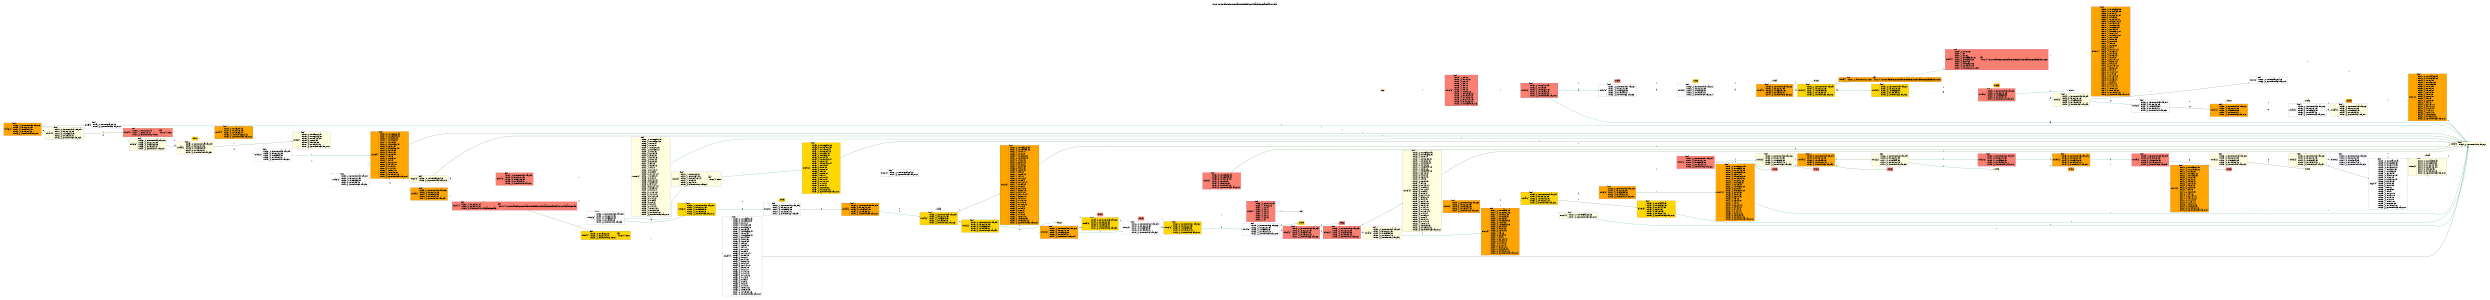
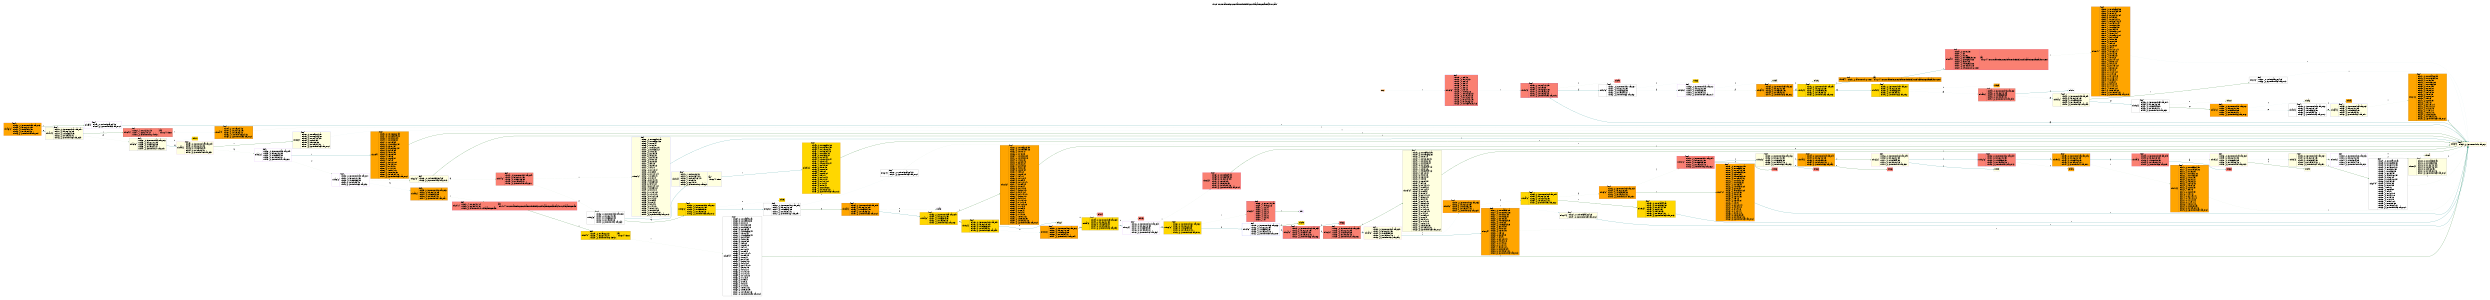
edge "0x401bde [28]" -> "0x401c16 [28]": now "0x401bfa [28]" -> "0x401c16 [28]"
